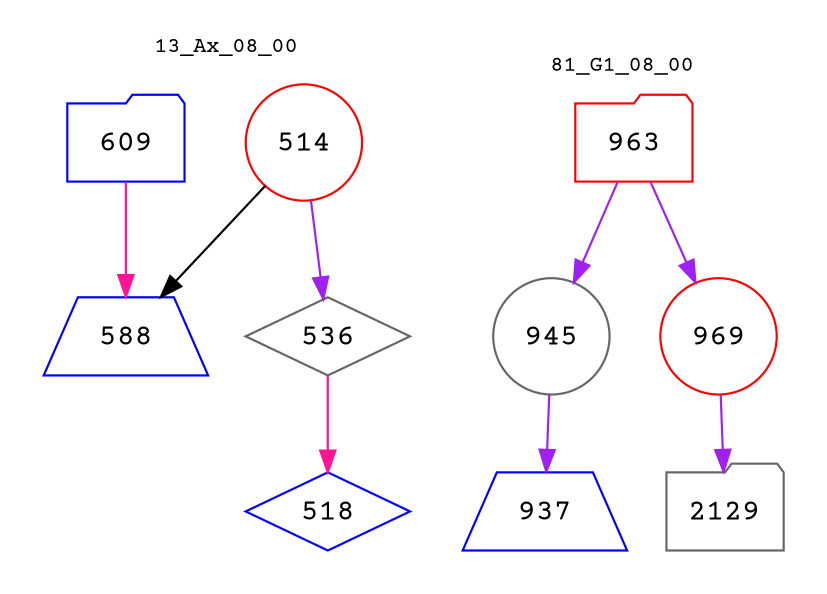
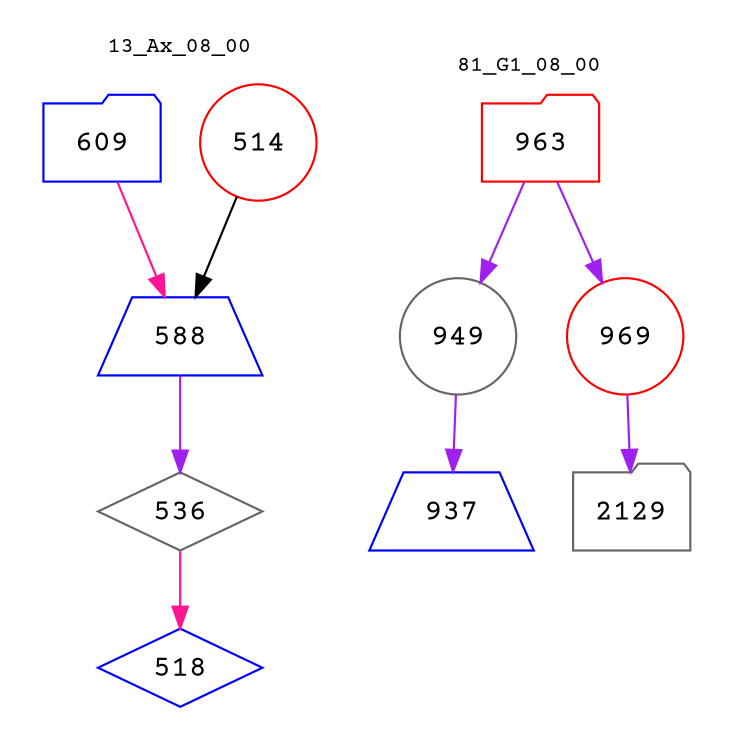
edge "514" -> "536": now "588" -> "536"
node "945": label "945" -> "949"
